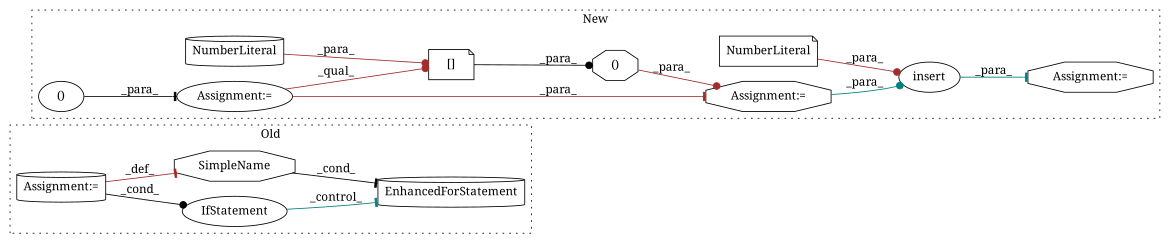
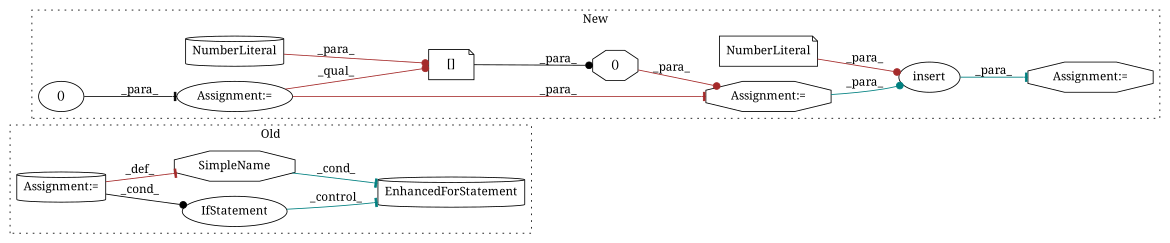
edge "SimpleName" -> "EnhancedForStatement": color black -> teal
